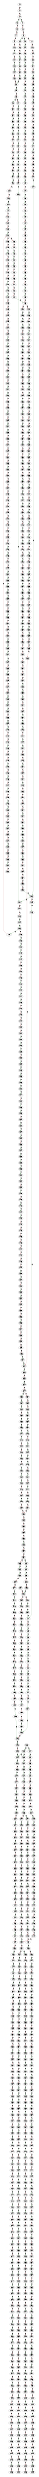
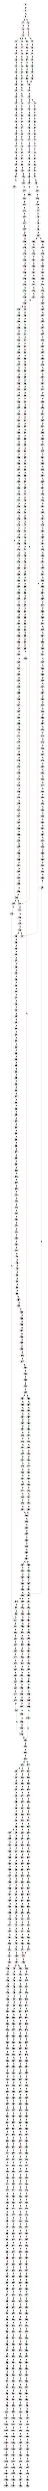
node "S886": added
edge "S203" -> "S219": now "S203" -> "S208"
